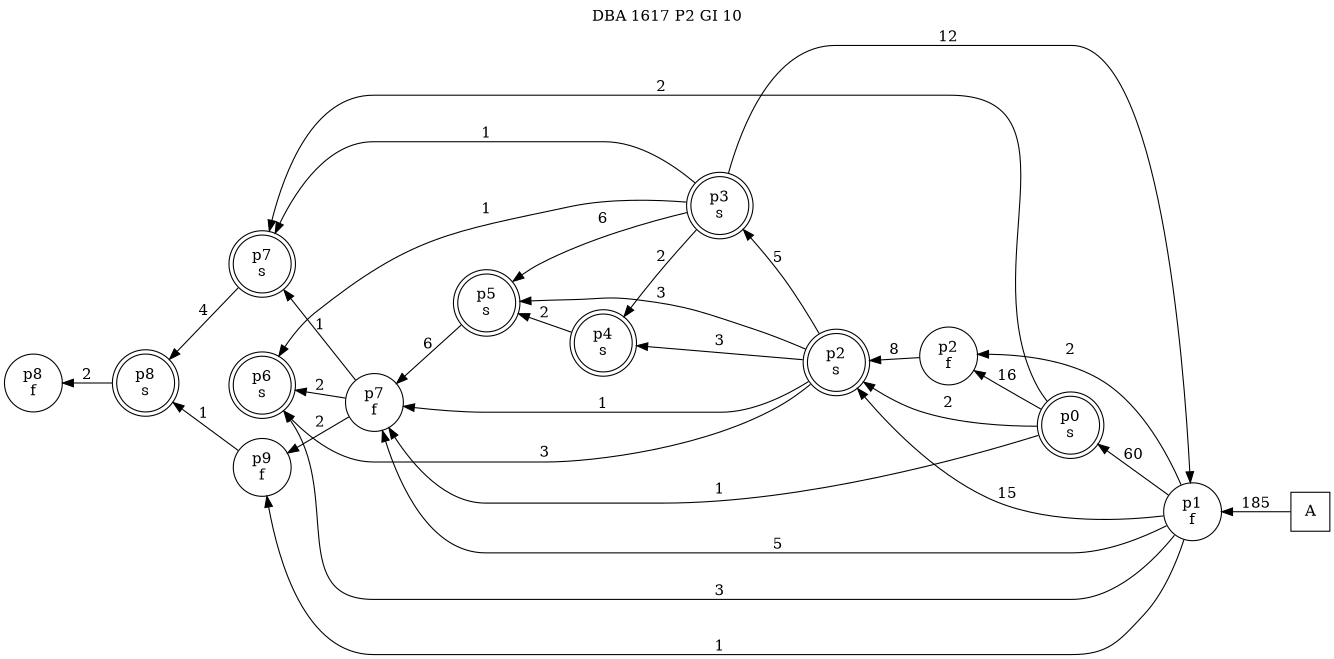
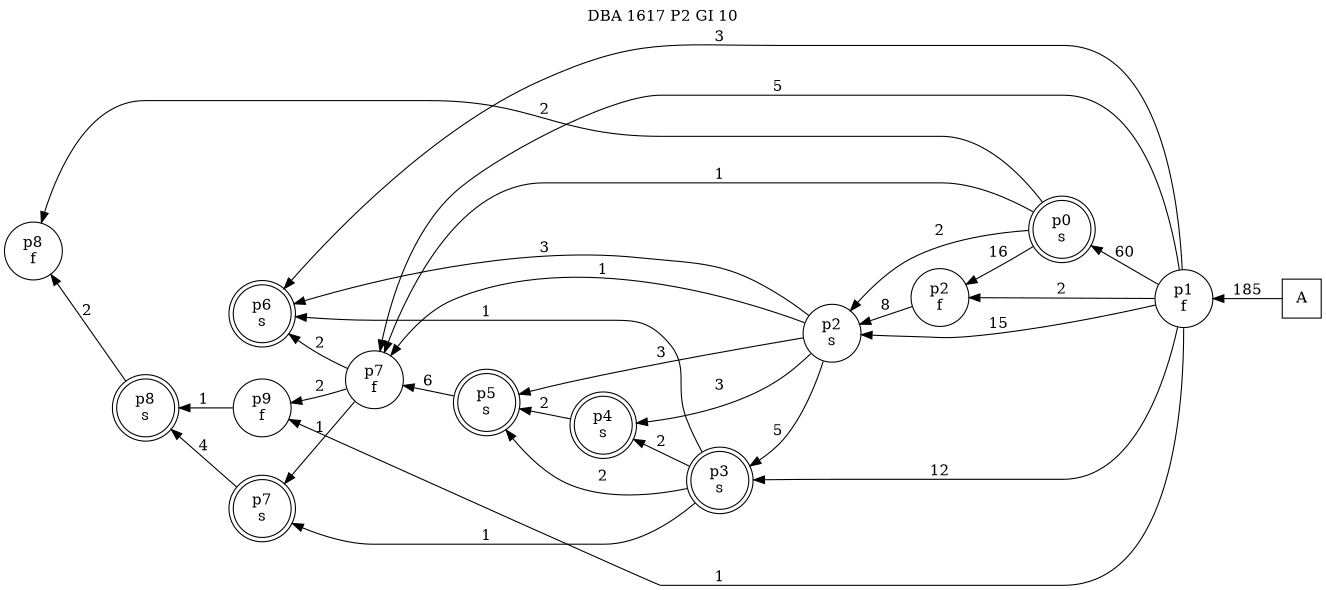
edge "p3 s" -> "p1 f": reversed
edge "p0 s" -> "p7 s": now "p0 s" -> "p8 f"
edge "p3 s" -> "p5 s": label "6" -> "2"
node "p2 s": shape doublecircle -> circle
